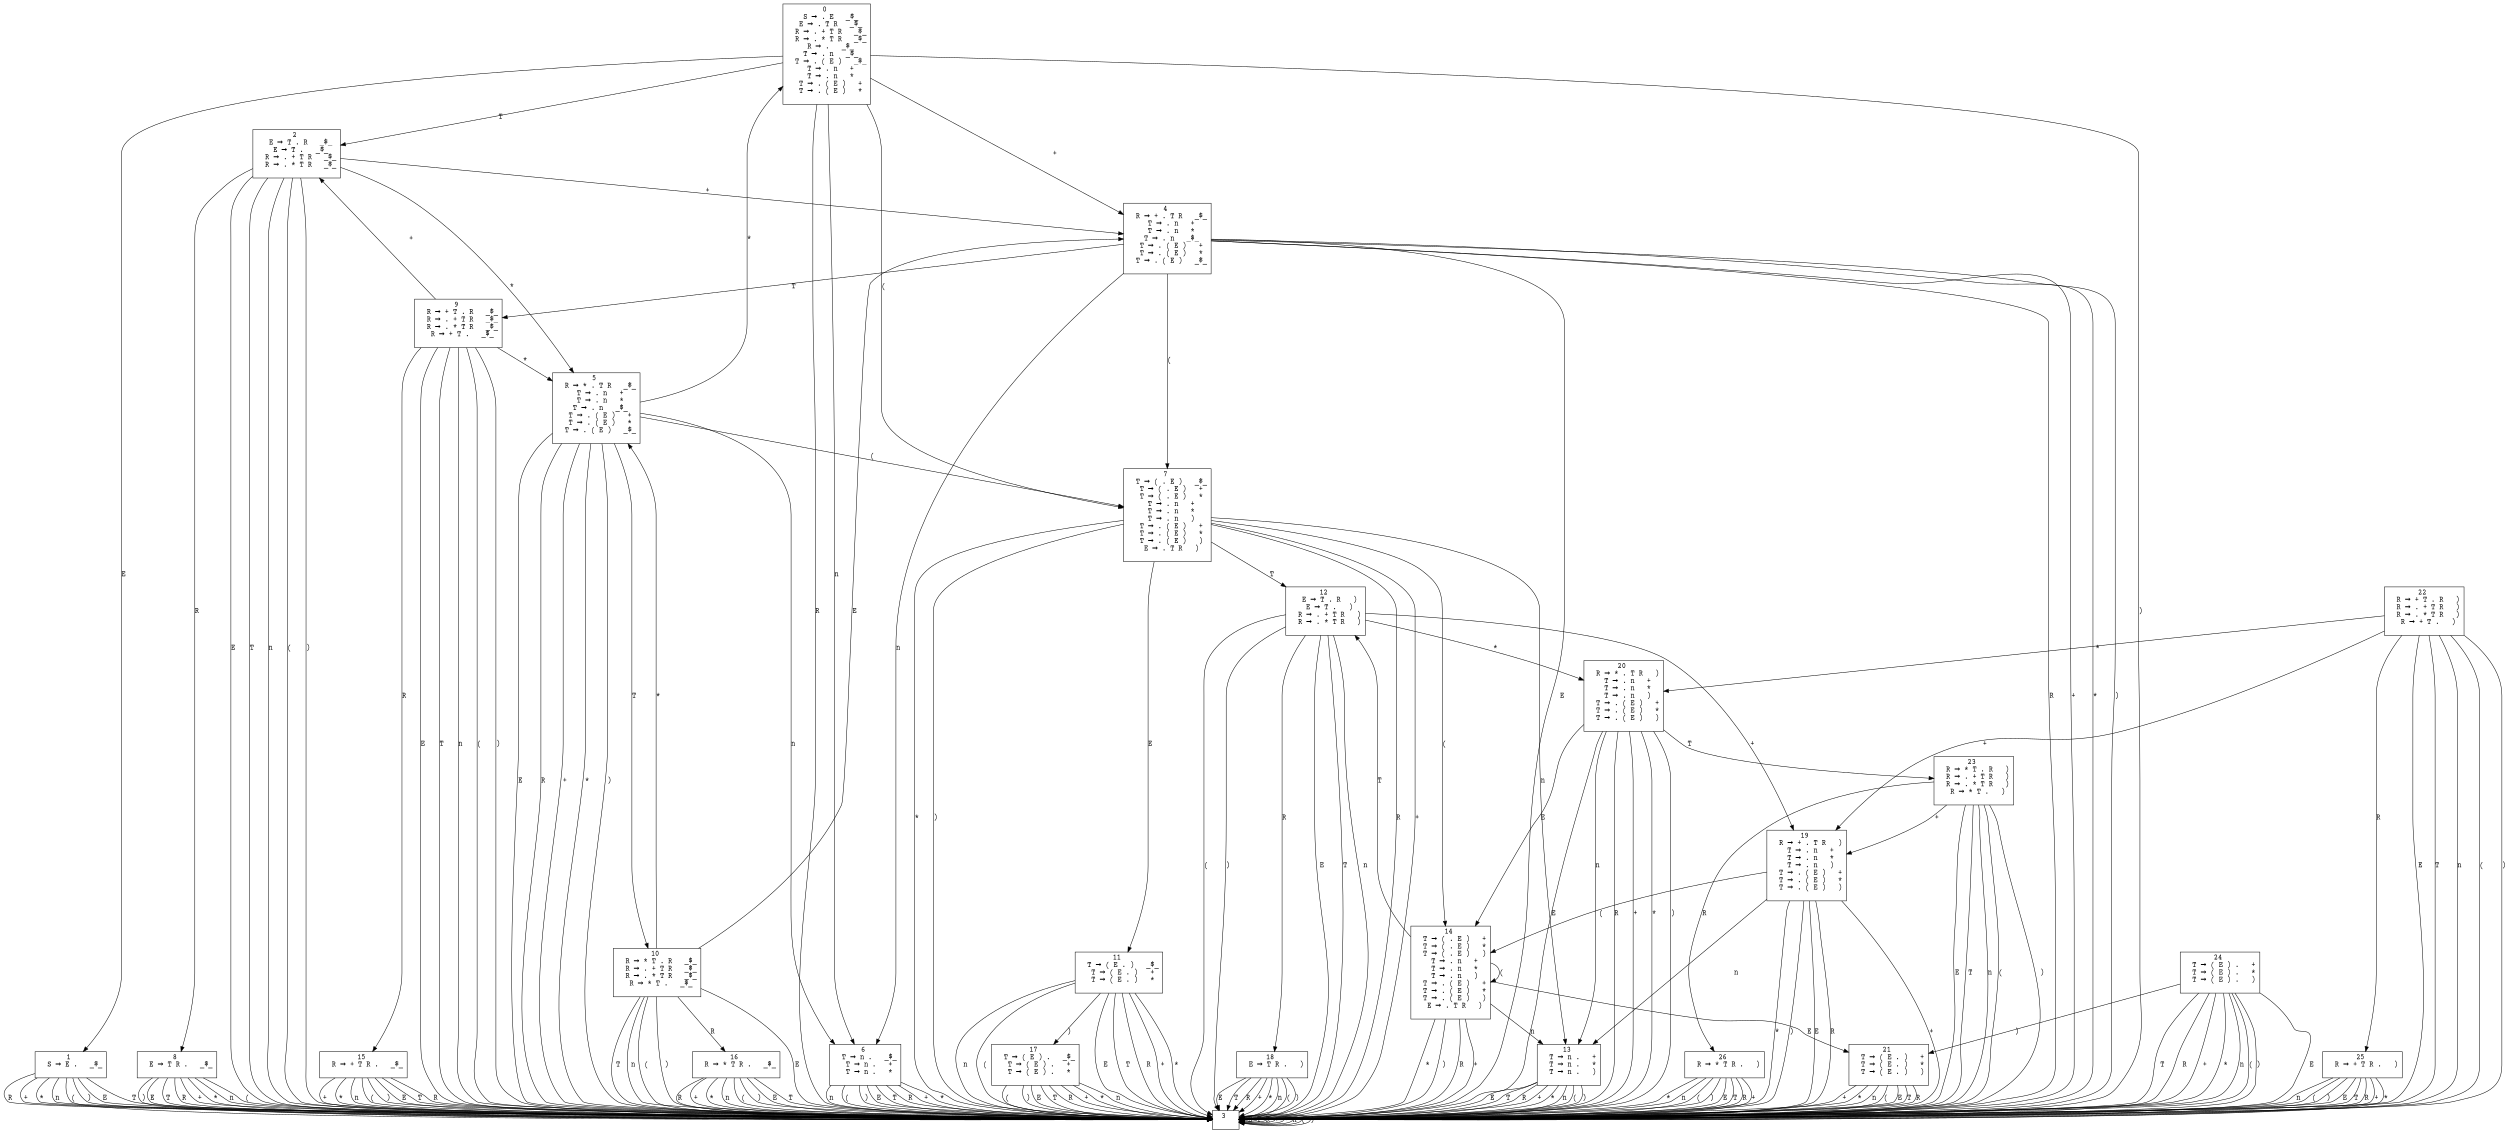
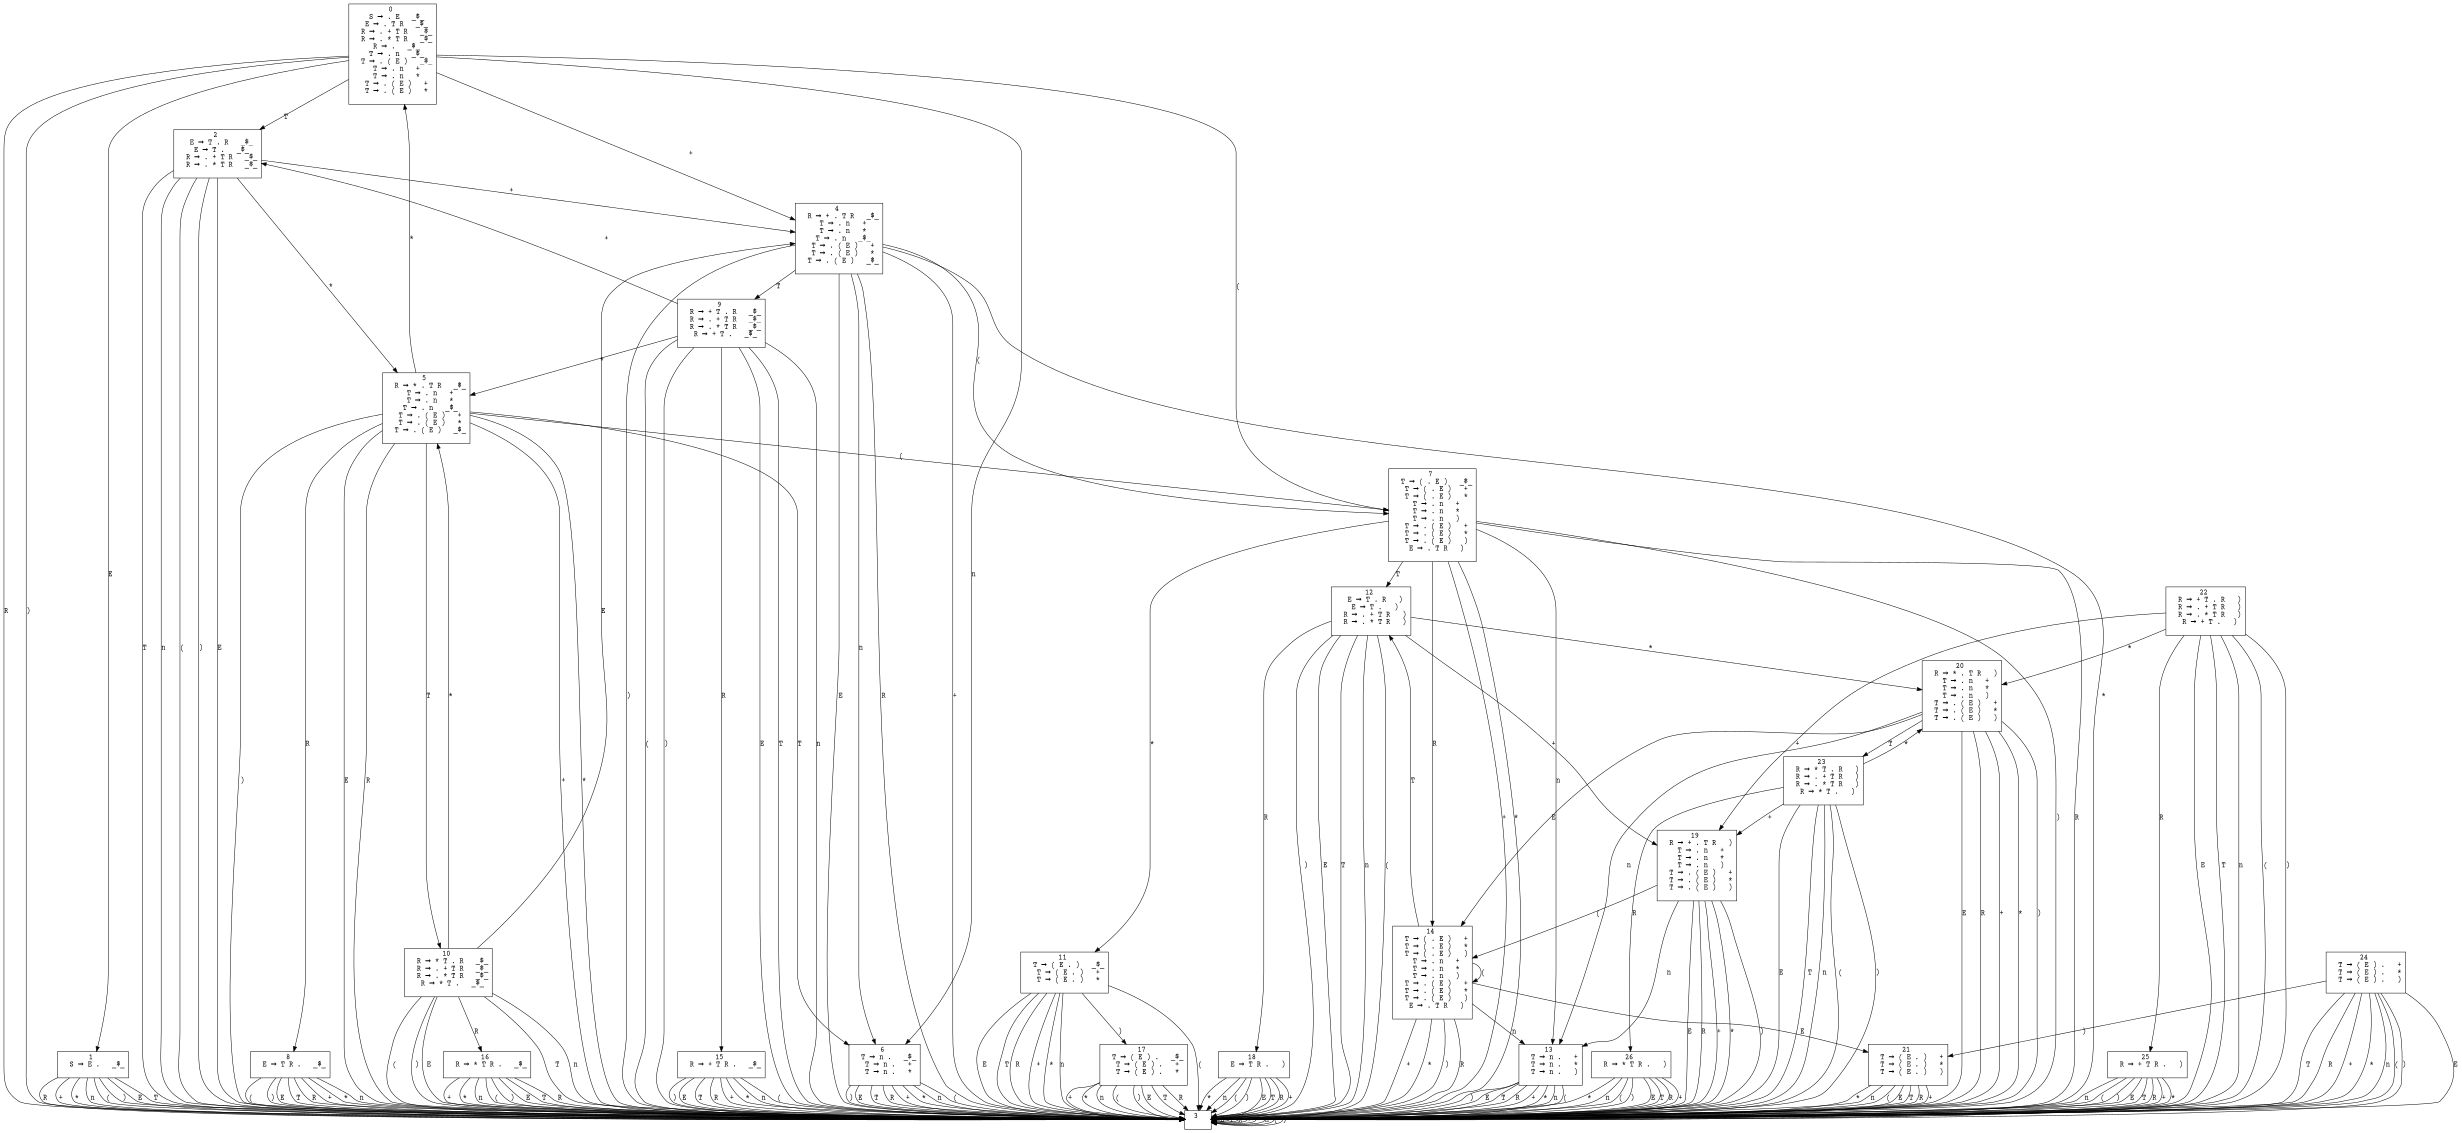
edge "2" -> "8": now "5" -> "8"
edge "5" -> "6": label "n" -> "T"
edge "7" -> "11": label "E" -> "*"
edge "7" -> "14": label "(" -> "R"
edge "23" -> "20": added, label "*"
